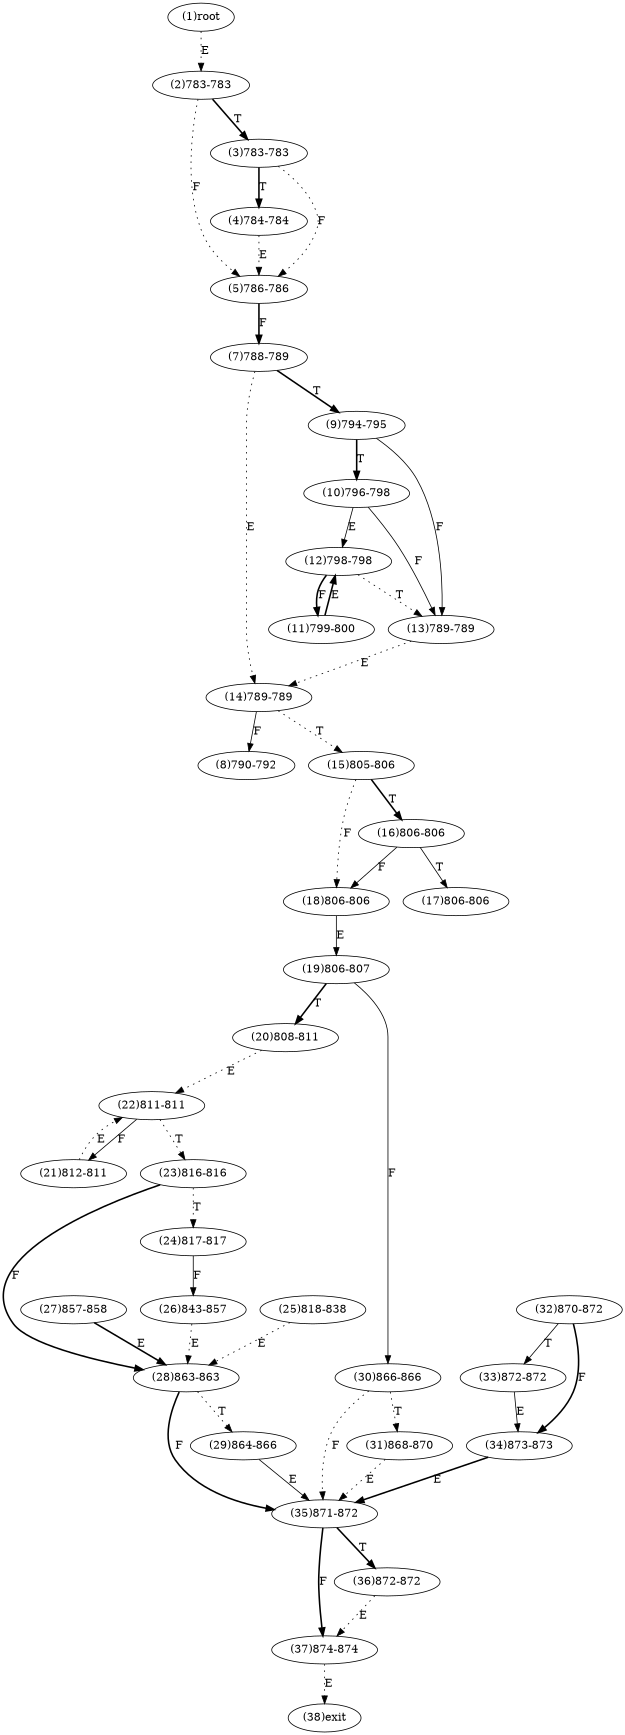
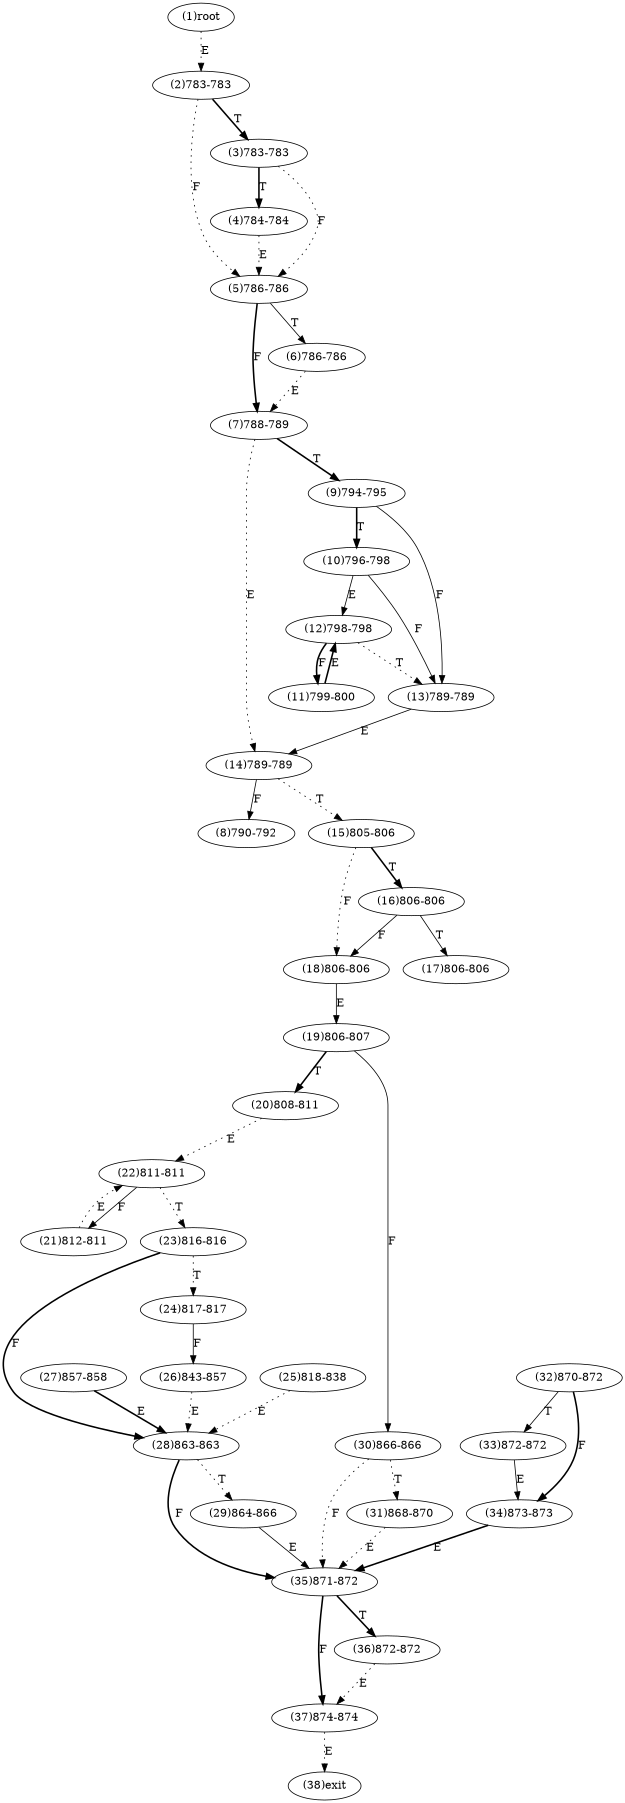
node "(6)786-786": added
edge "(13)789-789" -> "(14)789-789": style dotted -> solid
